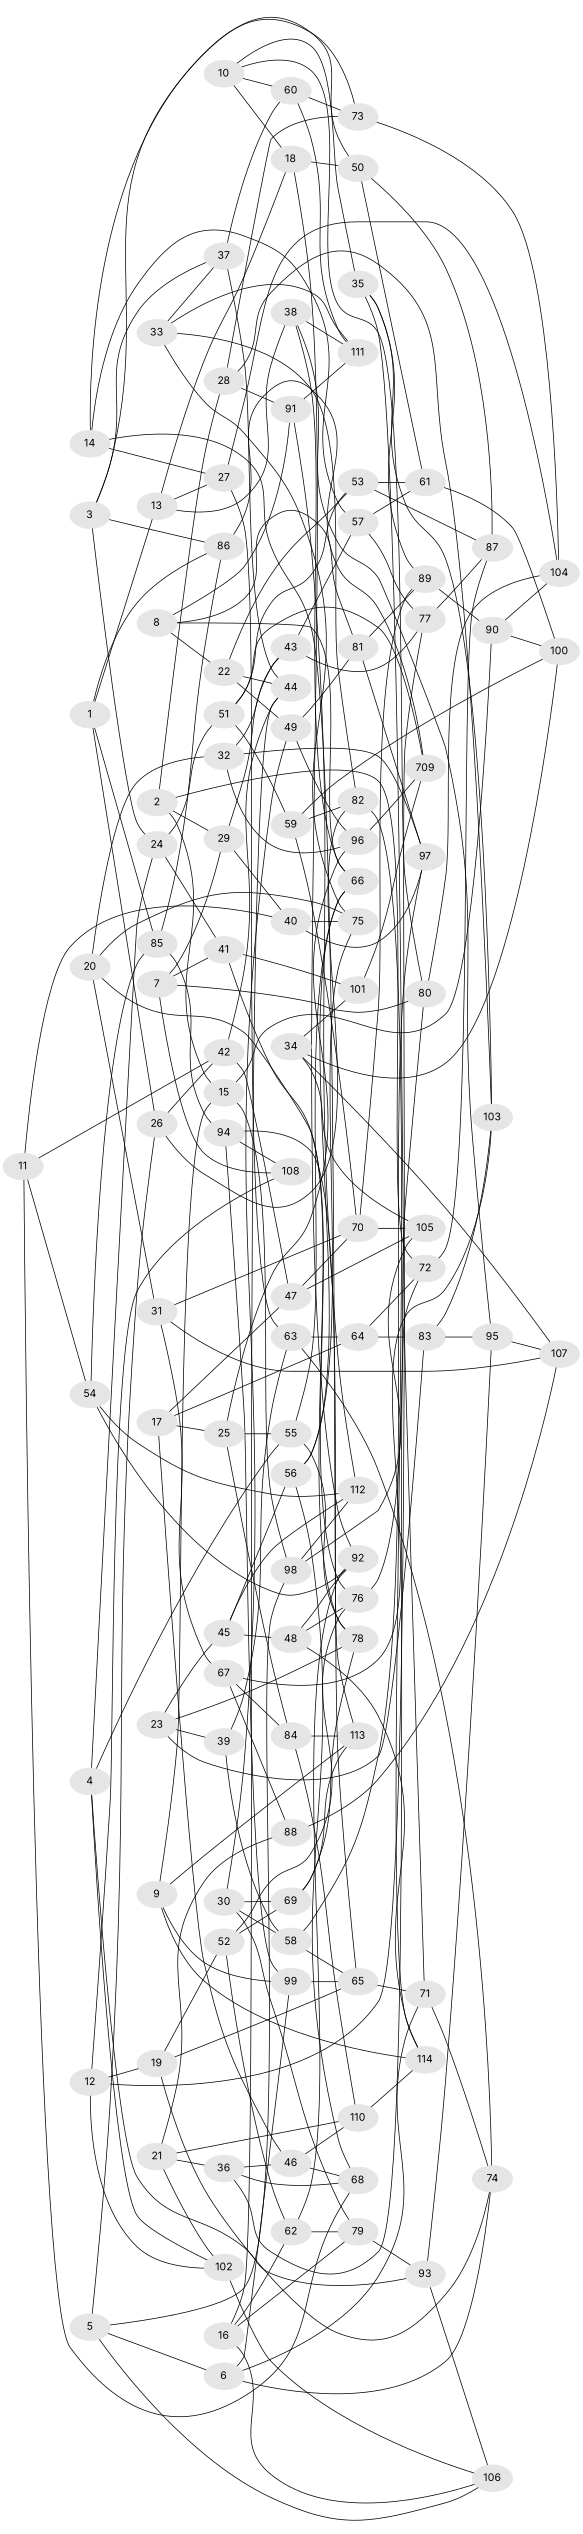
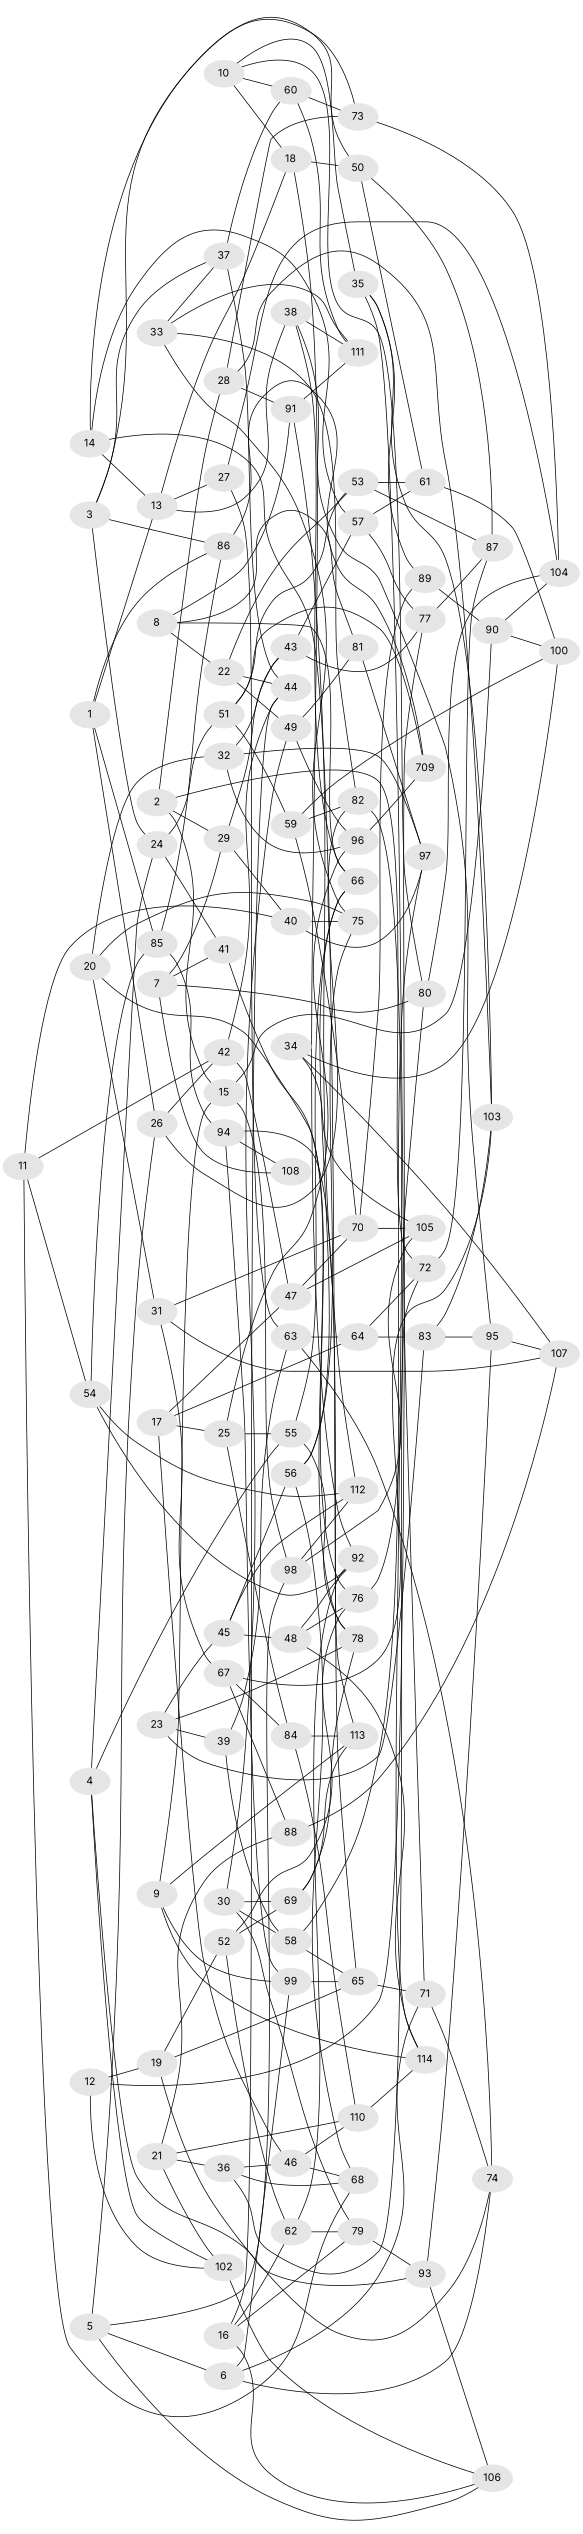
edge "14" -- "27": now "14" -- "13"
edge "89" -- "81": removed
node "101": removed
edge "108" -- "12": removed
